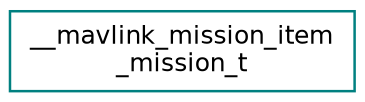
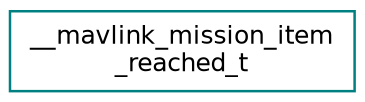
node "__mavlink_mission_item _mission_t": label "__mavlink_mission_item _mission_t" -> "__mavlink_mission_item _reached_t"
